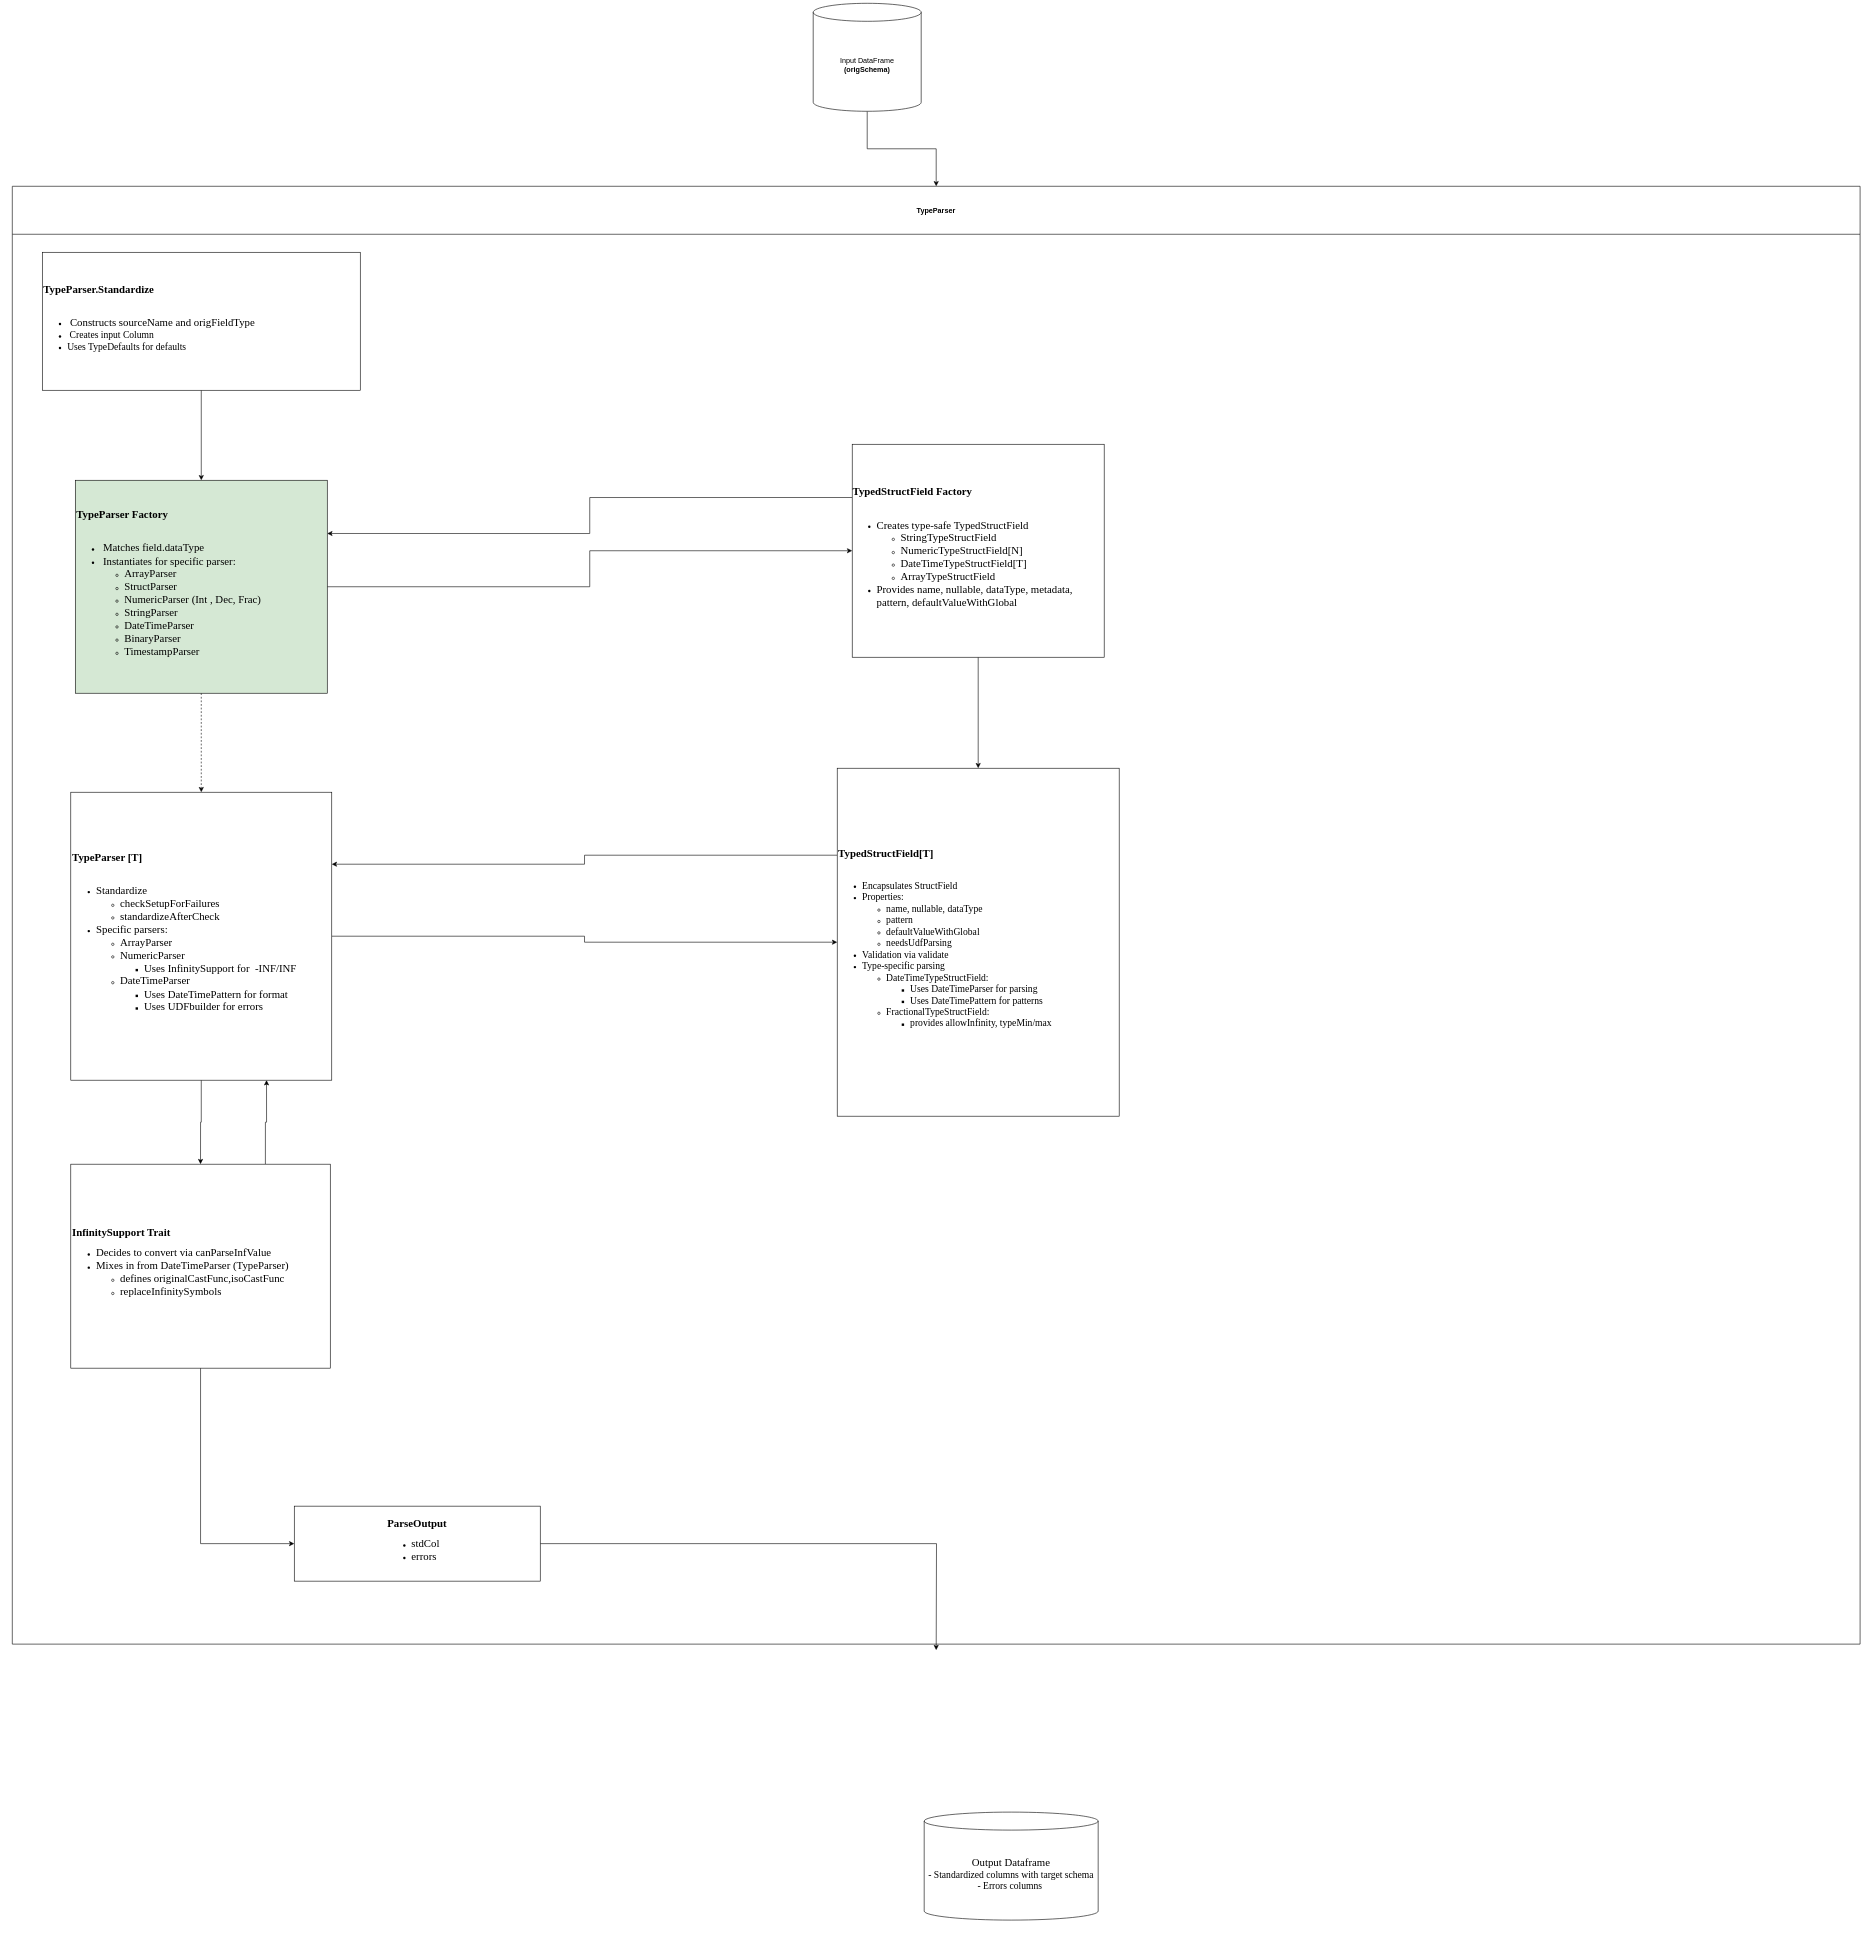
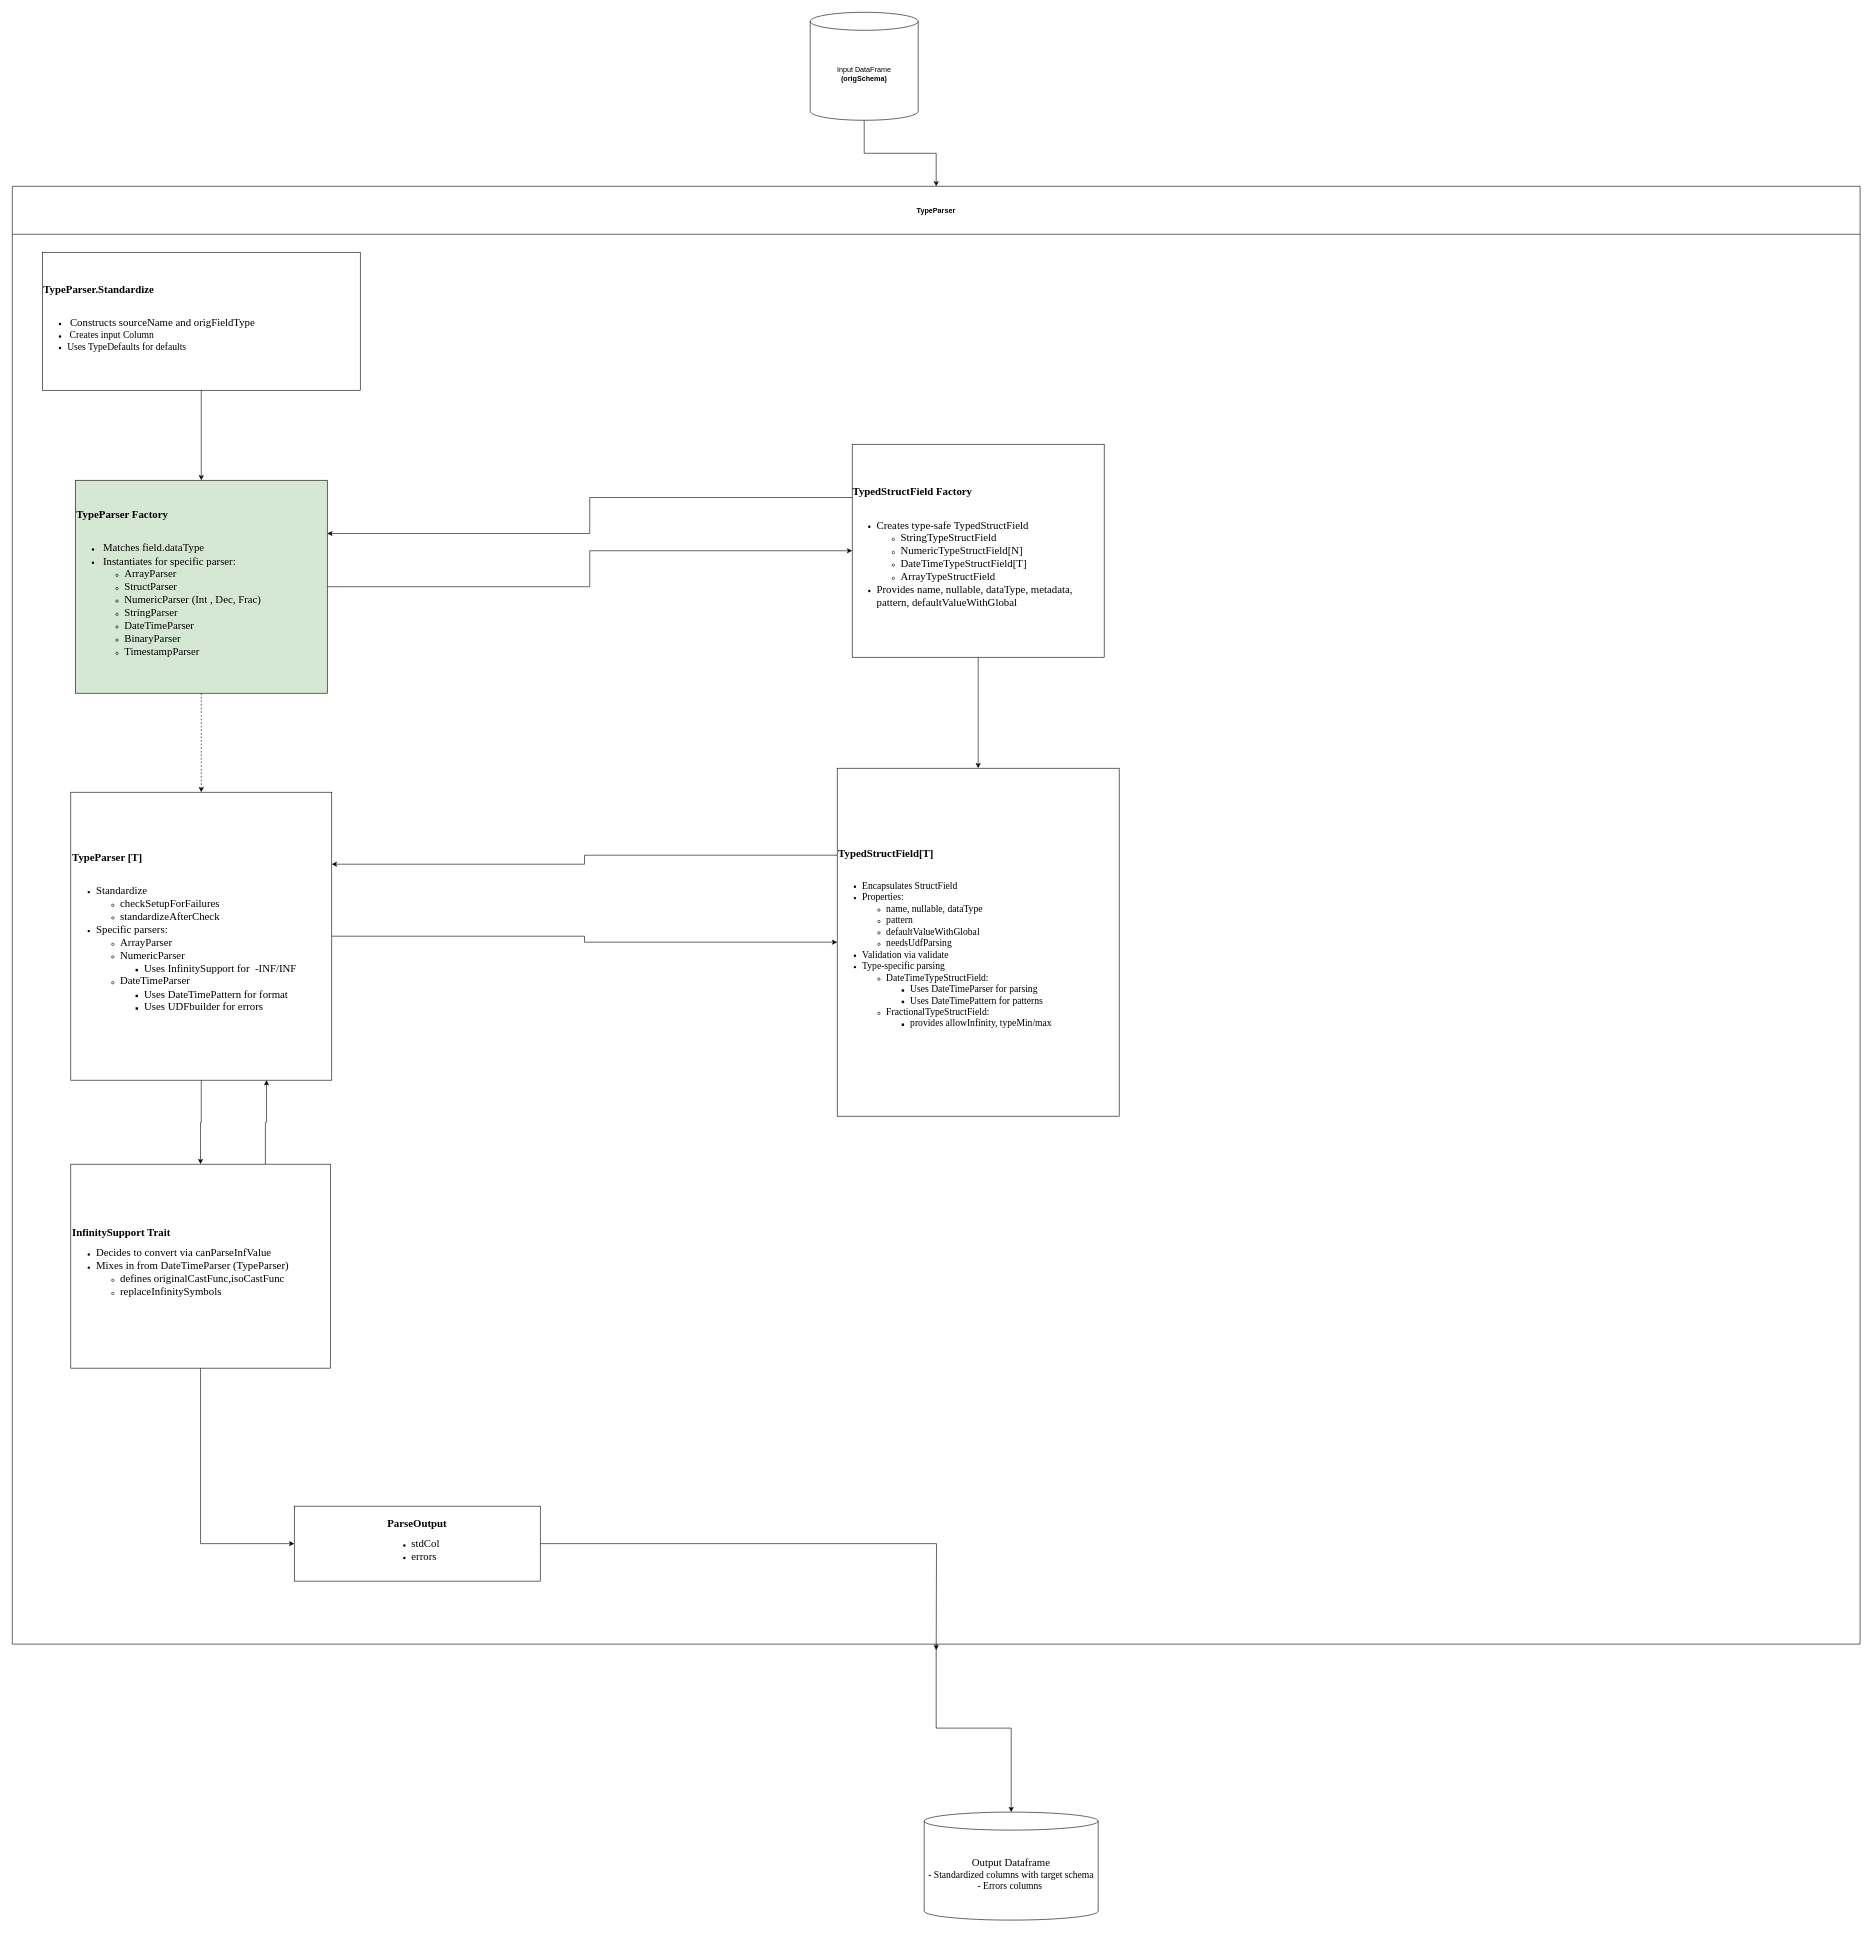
node "Input DataFrame (origSchema)": moved (867, 57) -> (864, 66)
edge "TypeParser" -> "Output Dataframe - Standardized columns with target schema - Errors columns": added
